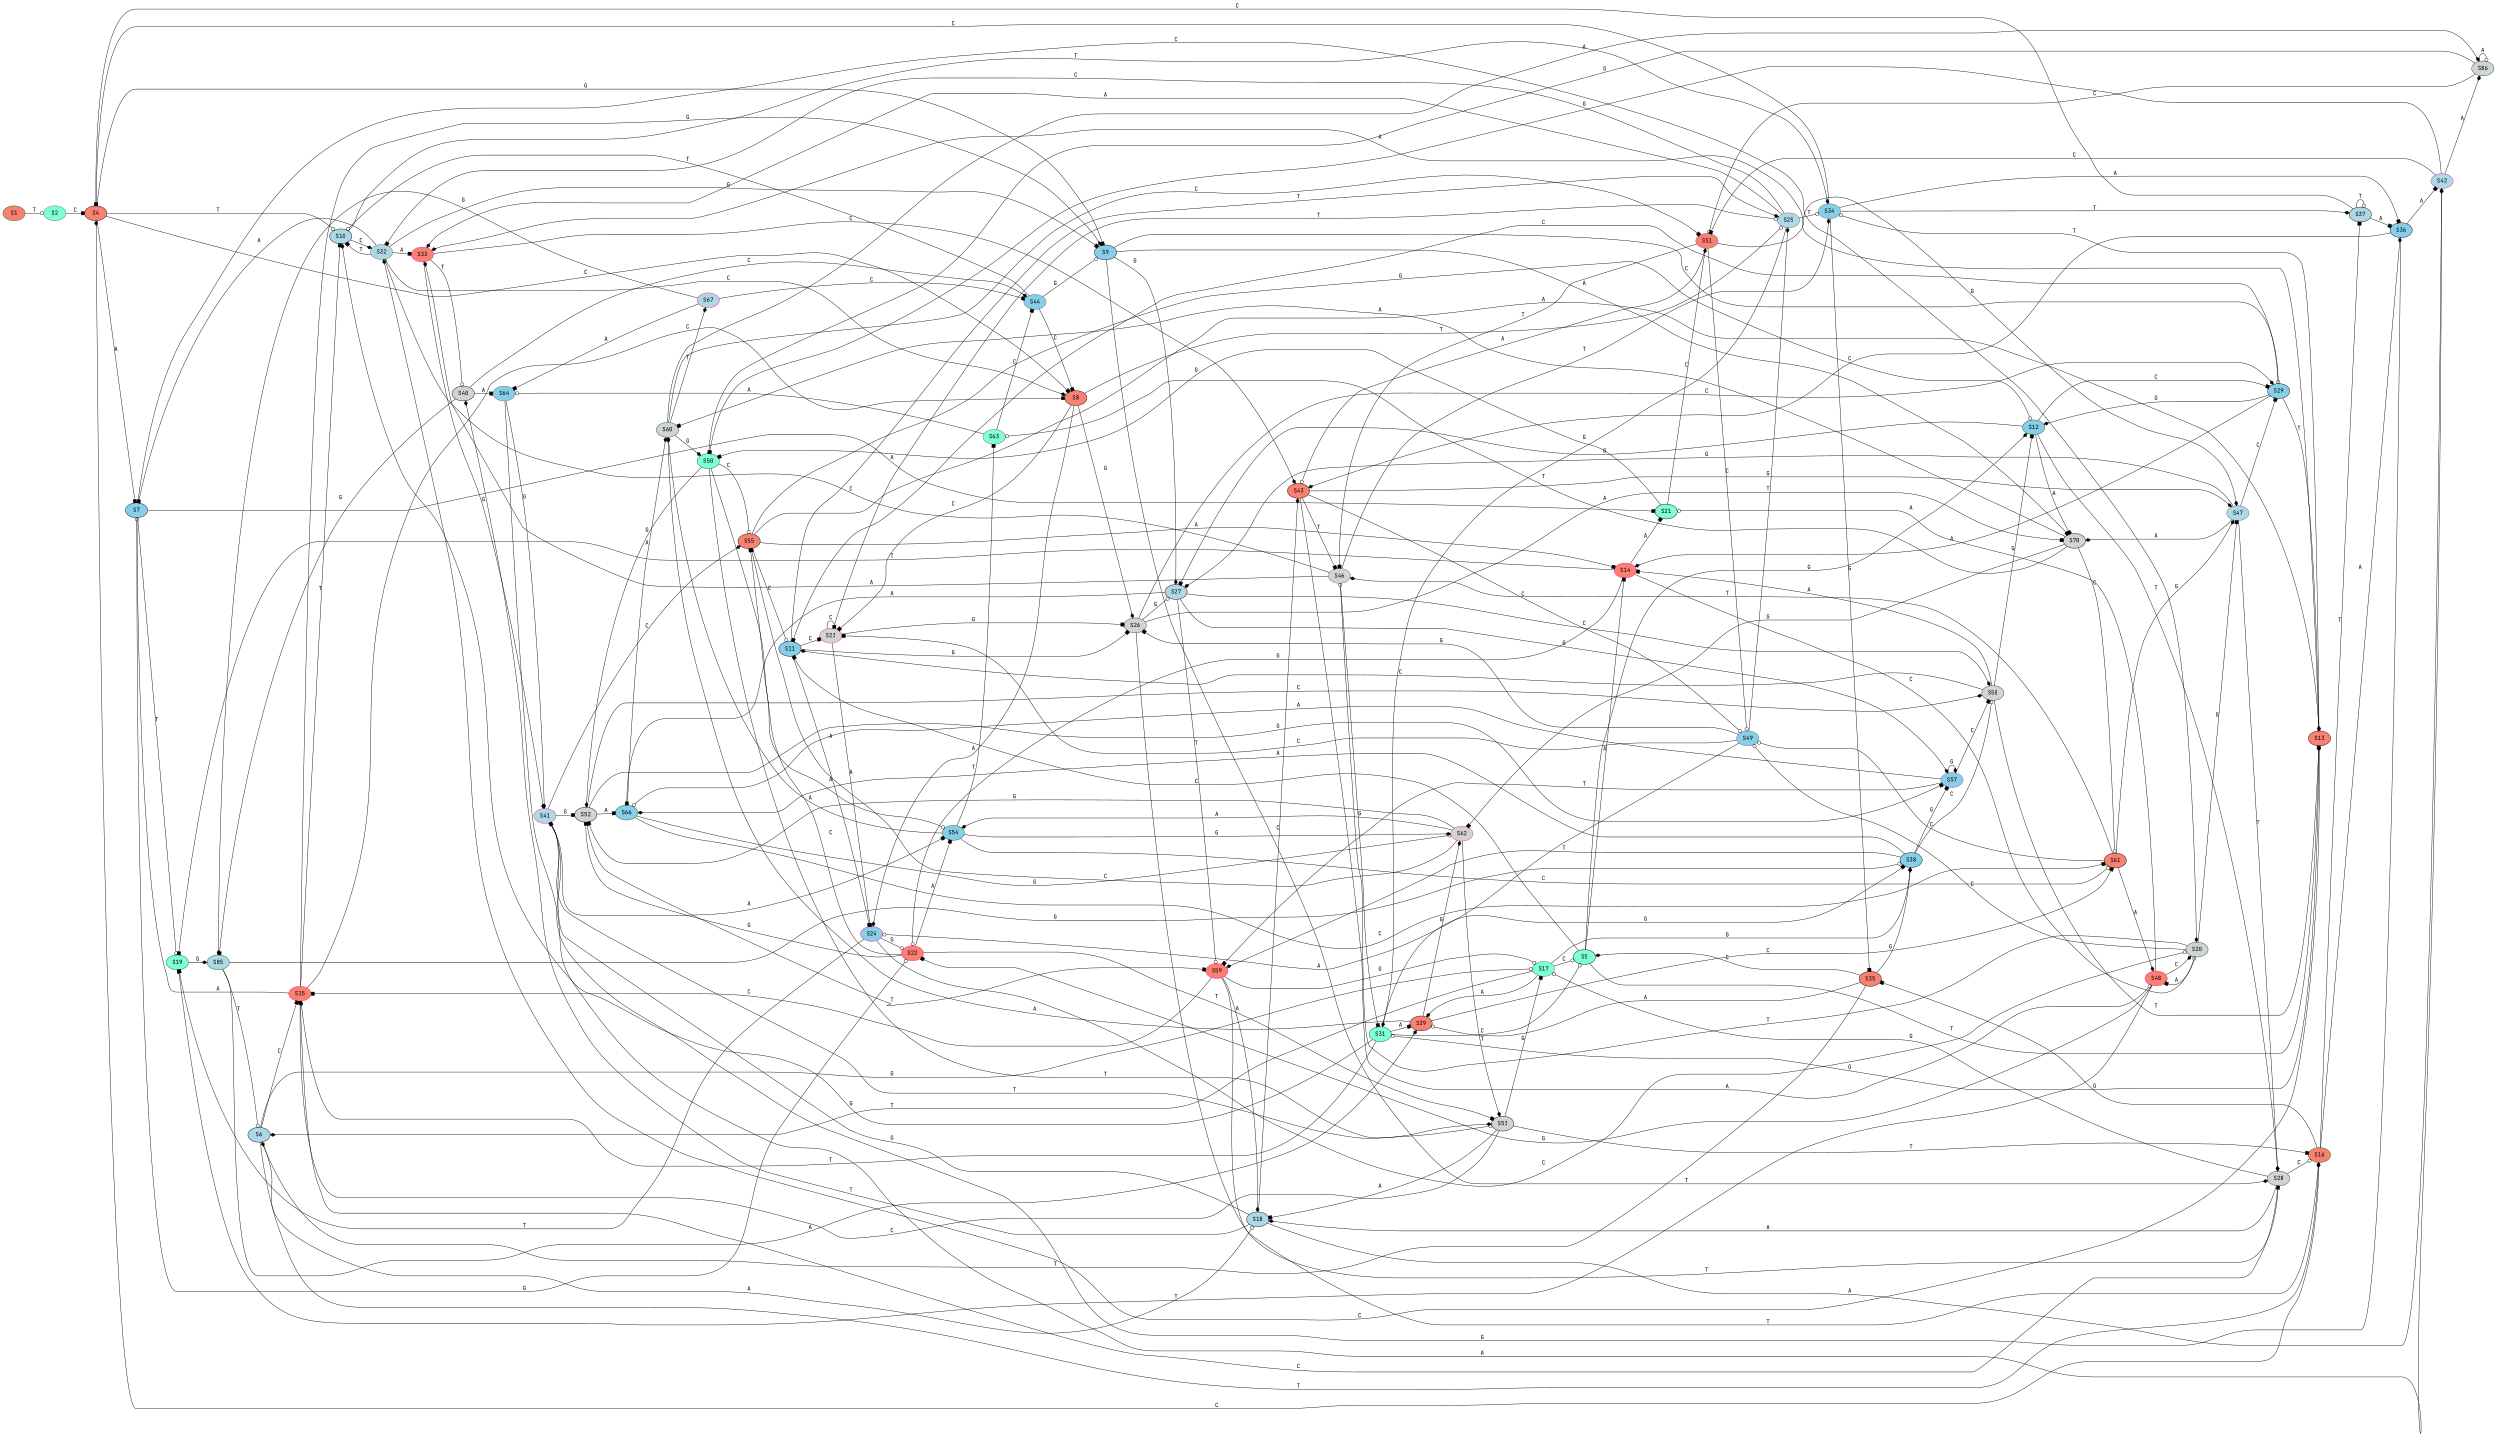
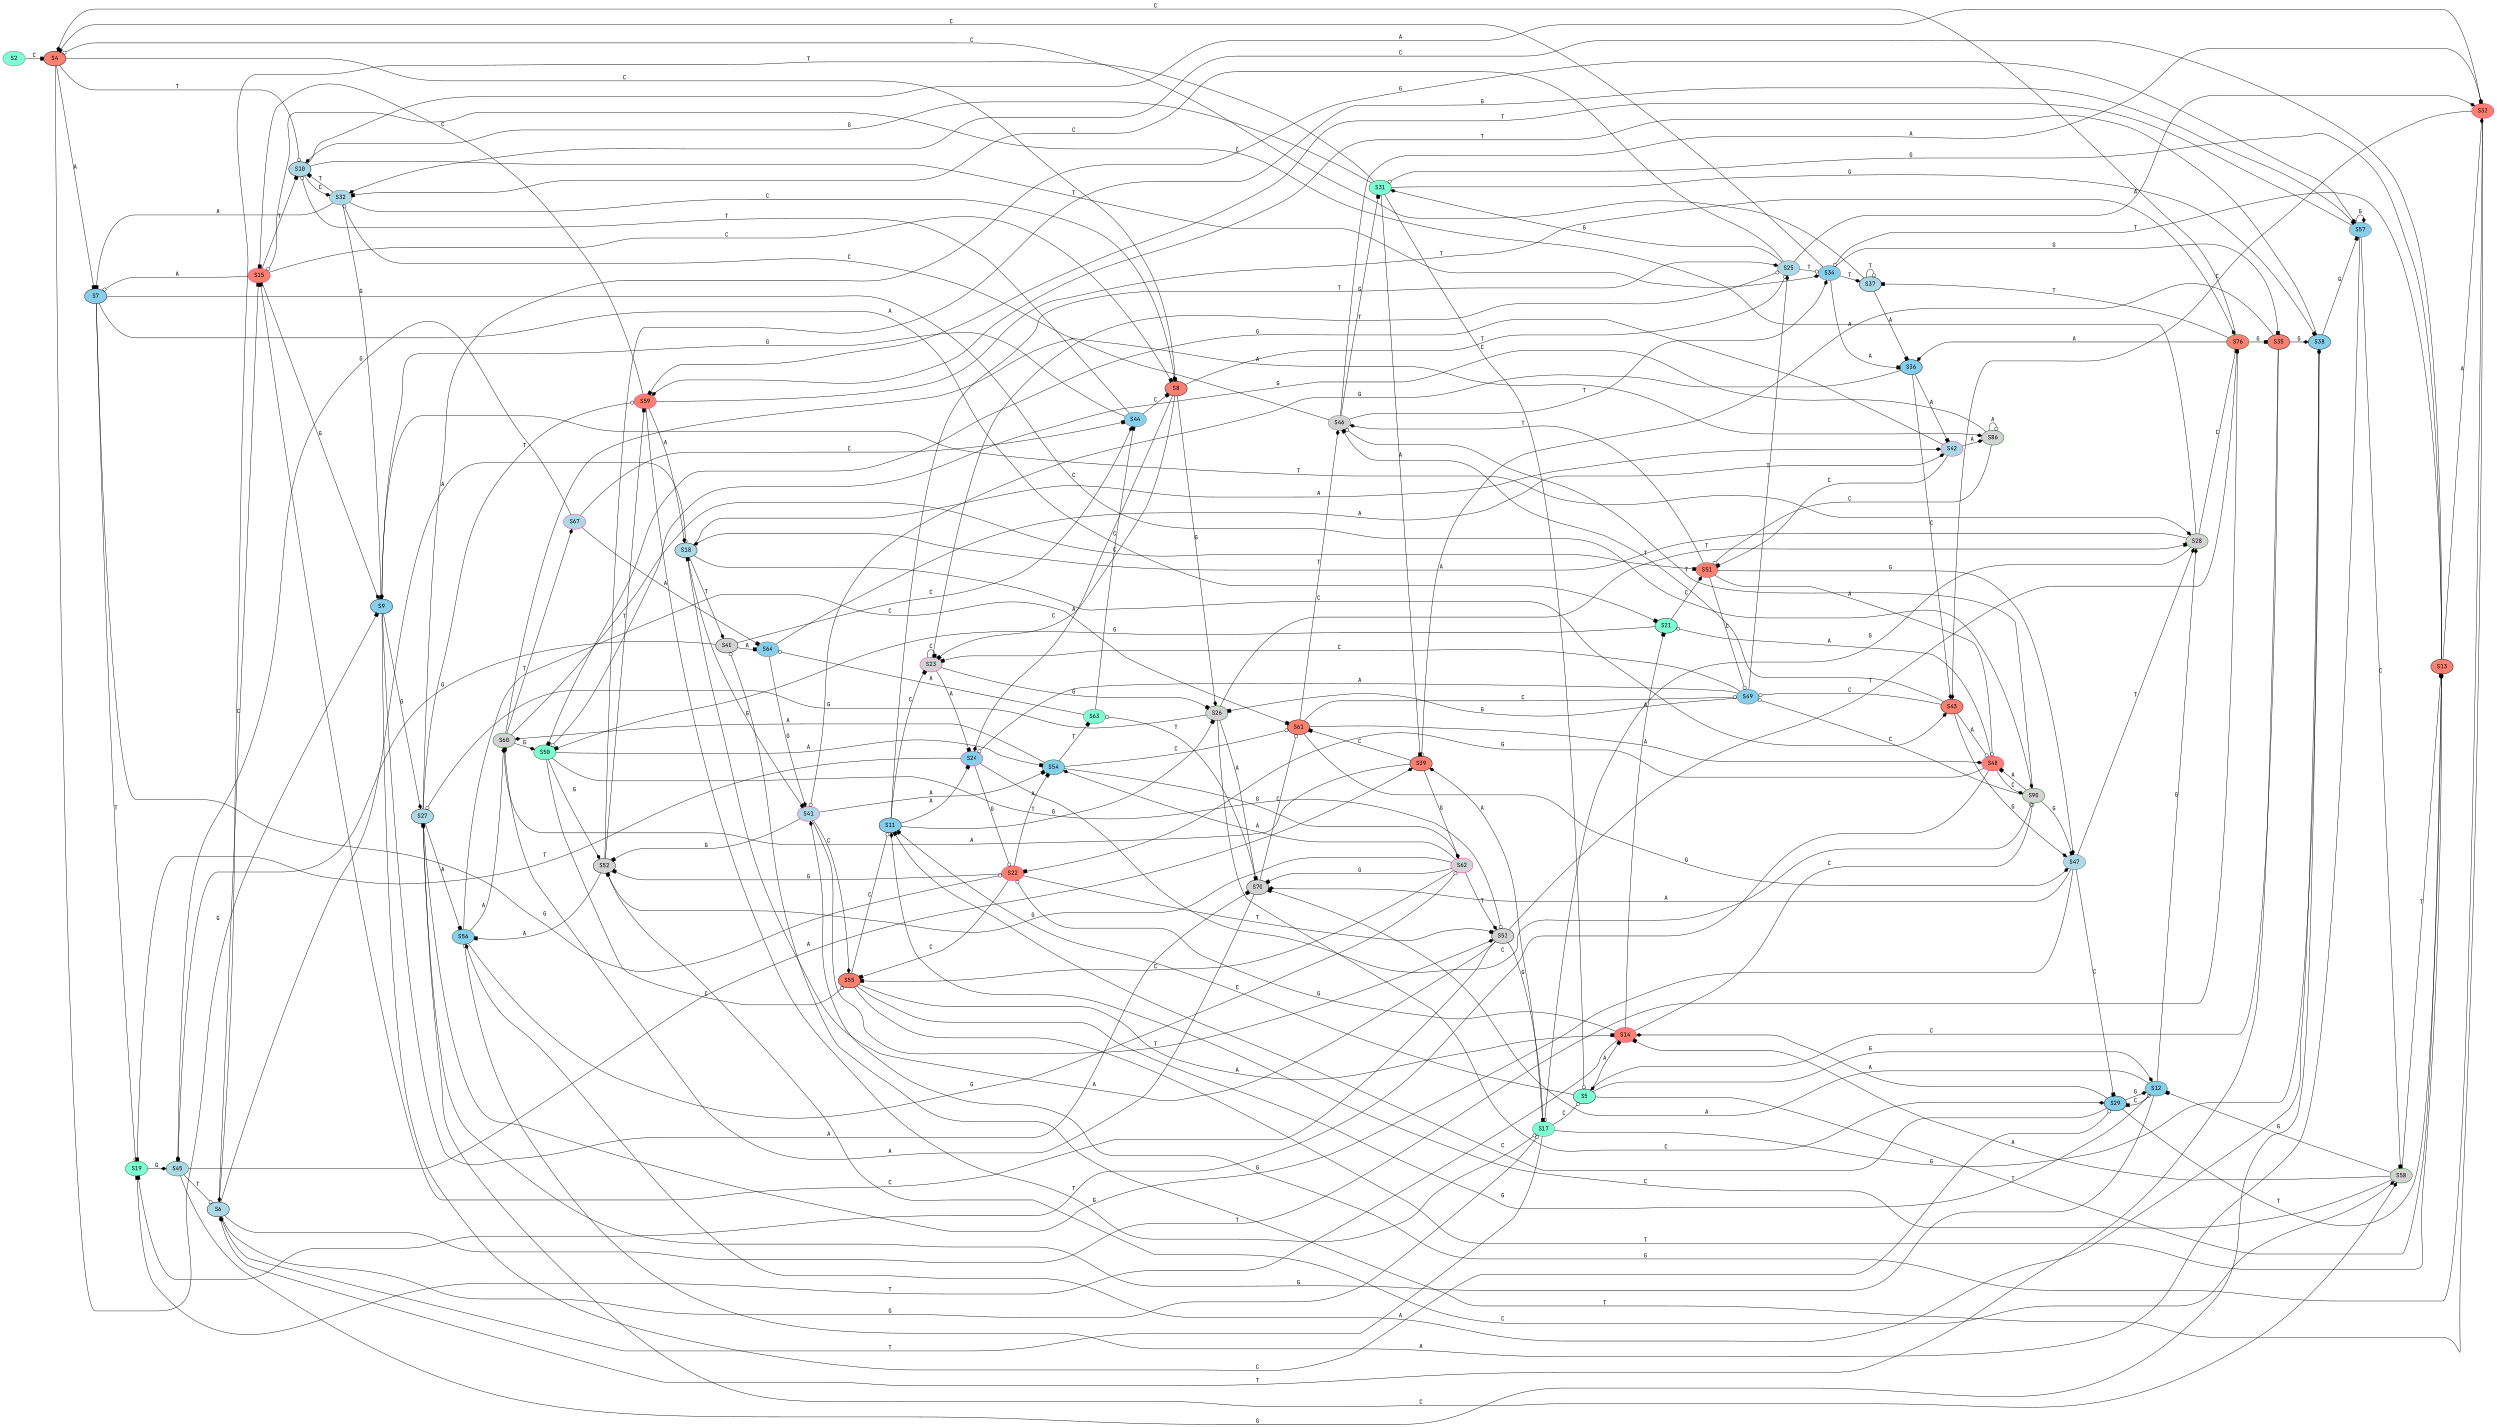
node "S1": removed
edge "S32" -> "S33": now "S10" -> "S33"
edge "S44" -> "S9": arrowhead odot -> diamond
edge "S55" -> "S13": label "A" -> "T"
edge "S51" -> "S46": arrowhead box -> diamond
edge "S51" -> "S43": now "S51" -> "S48"
edge "S12" -> "S28": label "T" -> "G"
edge "S70" -> "S62": reversed
edge "S50" -> "S54": arrowhead odot -> box
edge "S38" -> "S58": removed, label "C"
node "S66": label "S66" -> "S56"
node "S20": label "S20" -> "S90"
node "S85": label "S85" -> "S45"
node "S16": label "S16" -> "S76"
edge "S31" -> "S15": now "S31" -> "S6"
